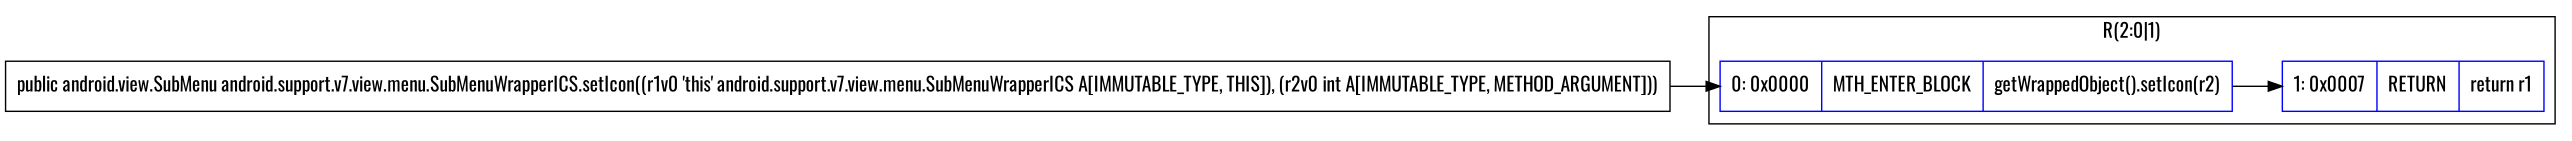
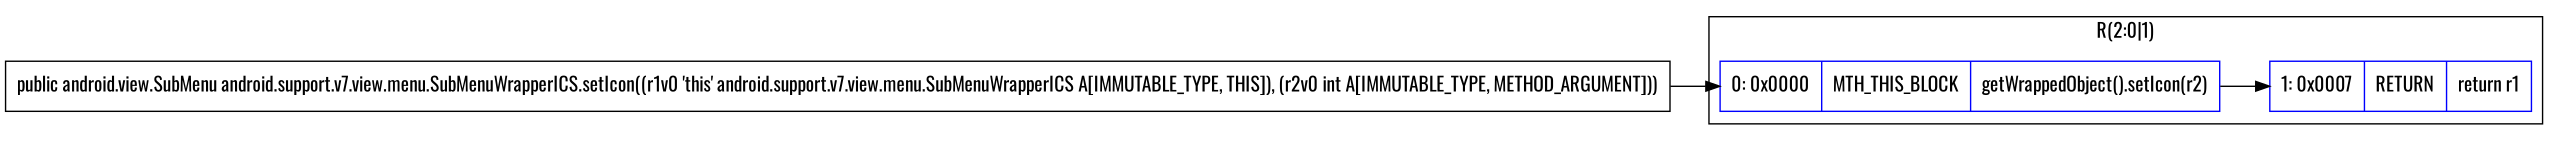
node "0: 0x0000": text "MTH_ENTER_BLOCK" -> "MTH_THIS_BLOCK"
